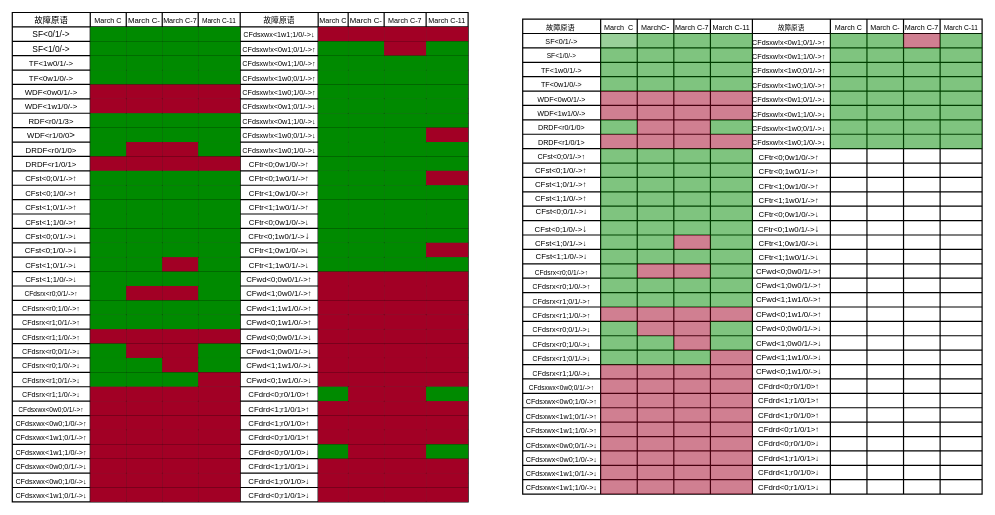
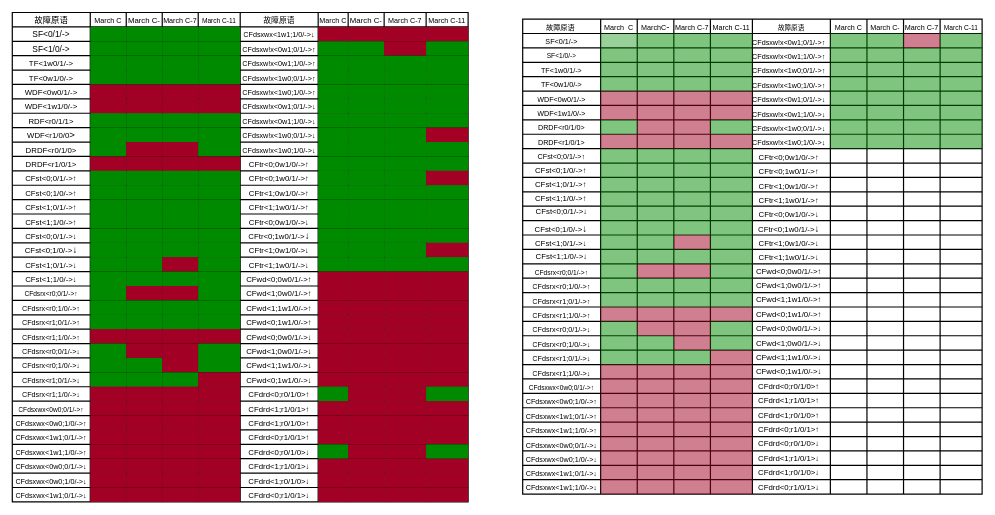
node "RDF<r0/1/3>": label "RDF<r0/1/3>" -> "RDF<r0/1/1>"
